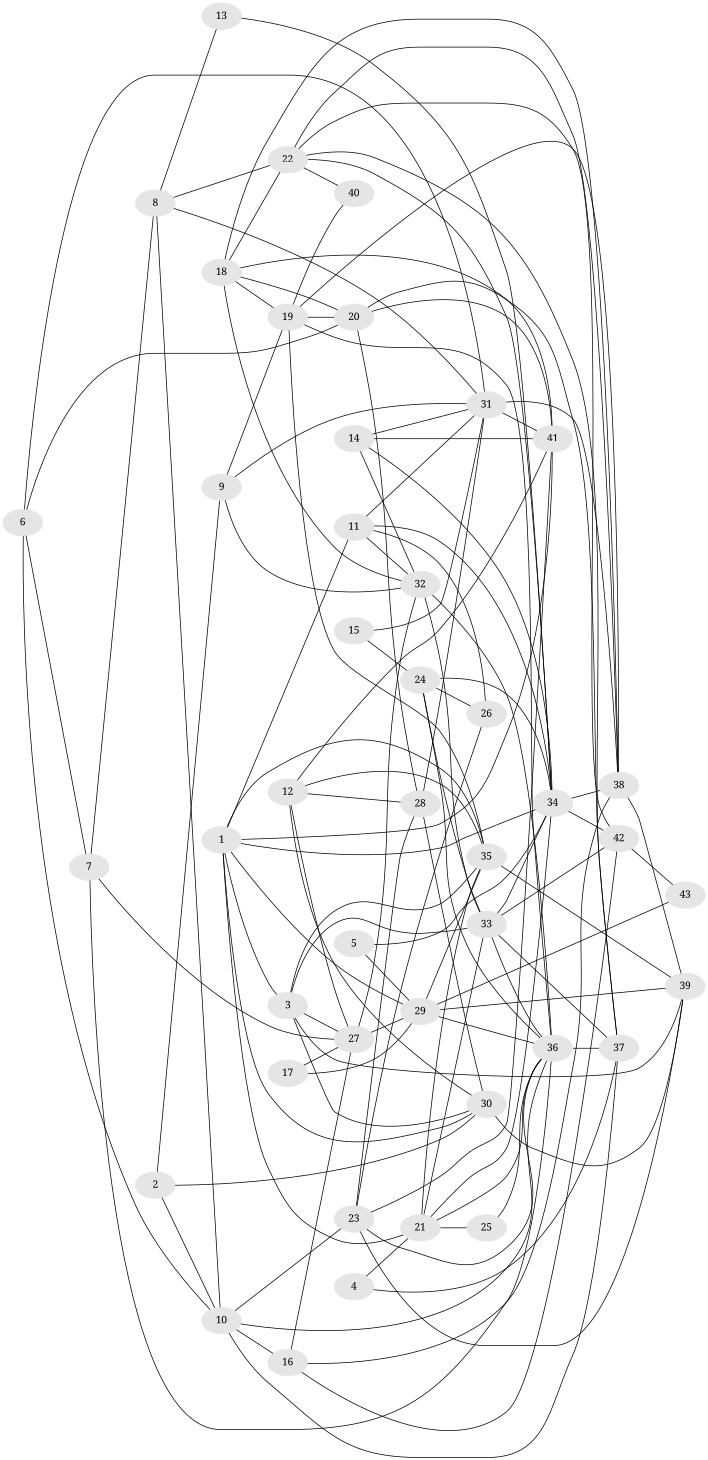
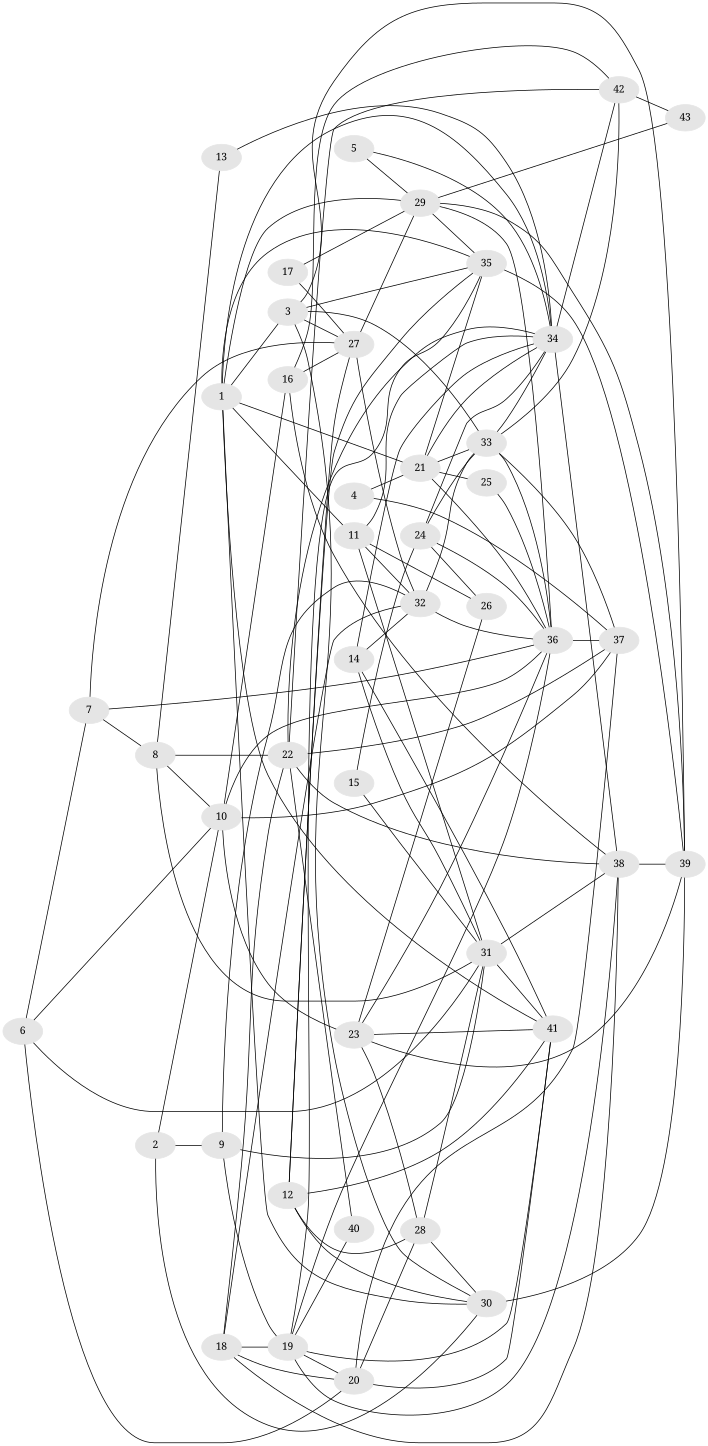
edge "18" -- "41": now "19" -- "41"
